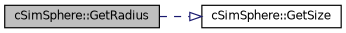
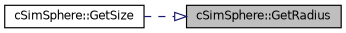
edge "cSimSphere::GetRadius" -> "cSimSphere::GetSize": reversed
